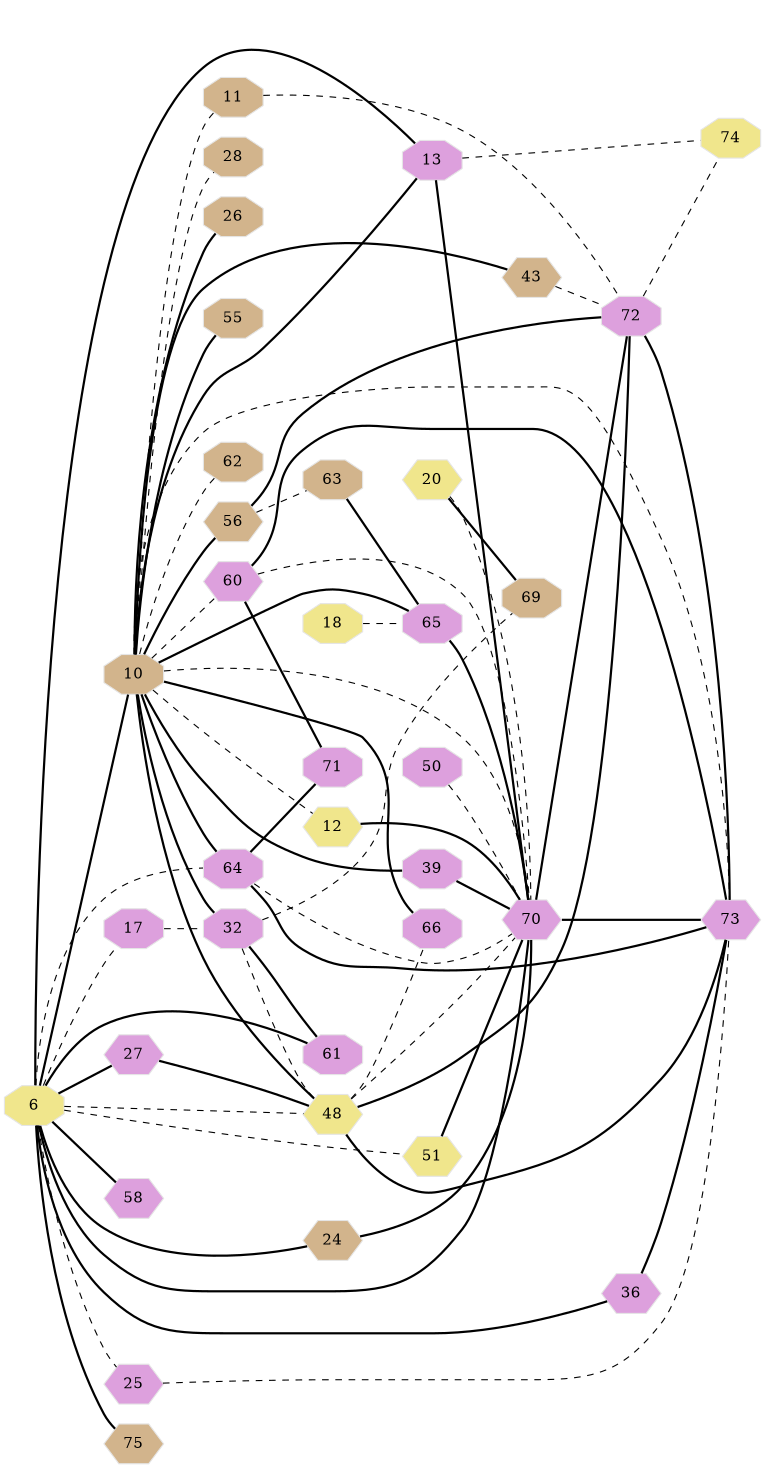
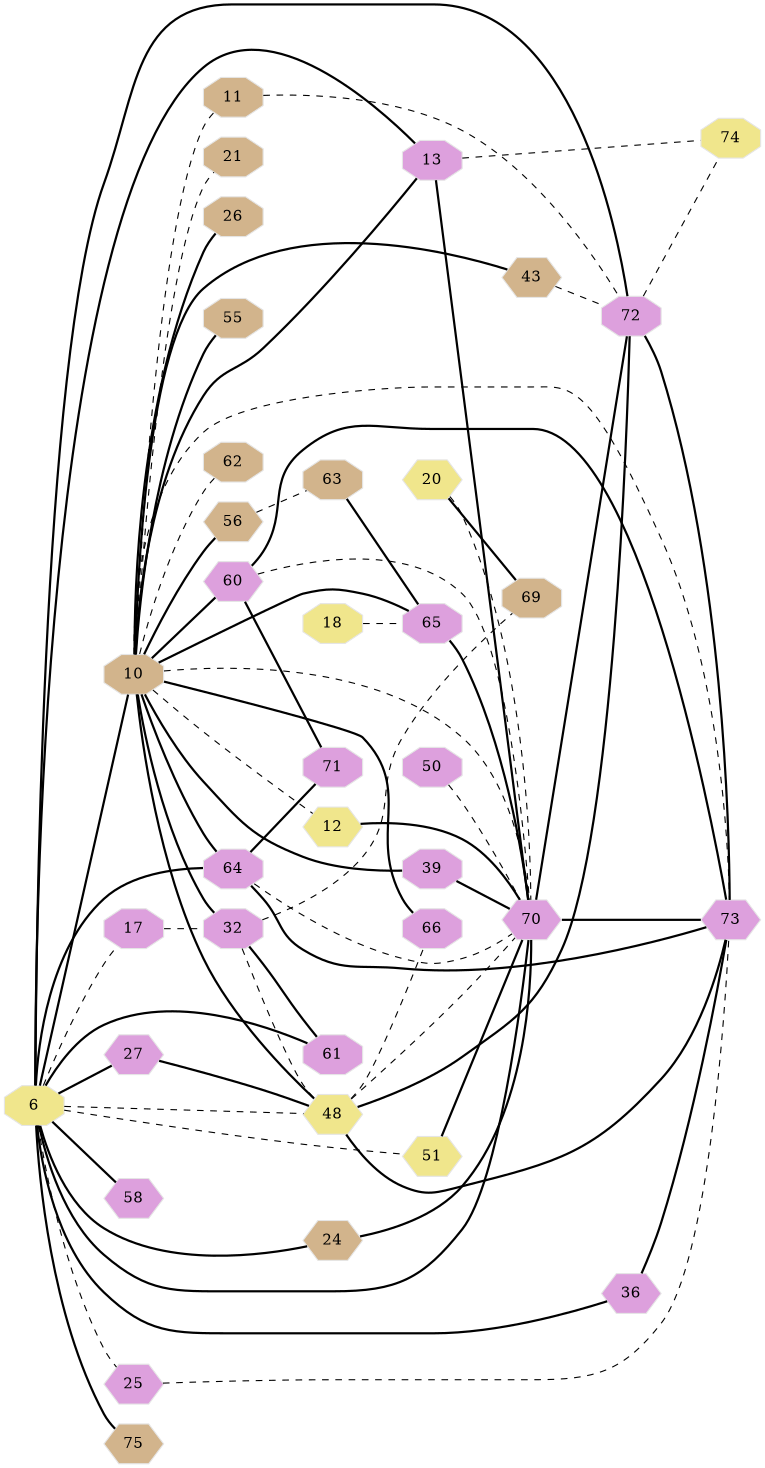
node "28": label "28" -> "21"
edge "72" -- "56": now "72" -- "6"
edge "60" -- "10": style dashed -> bold
edge "64" -- "6": style dashed -> bold
